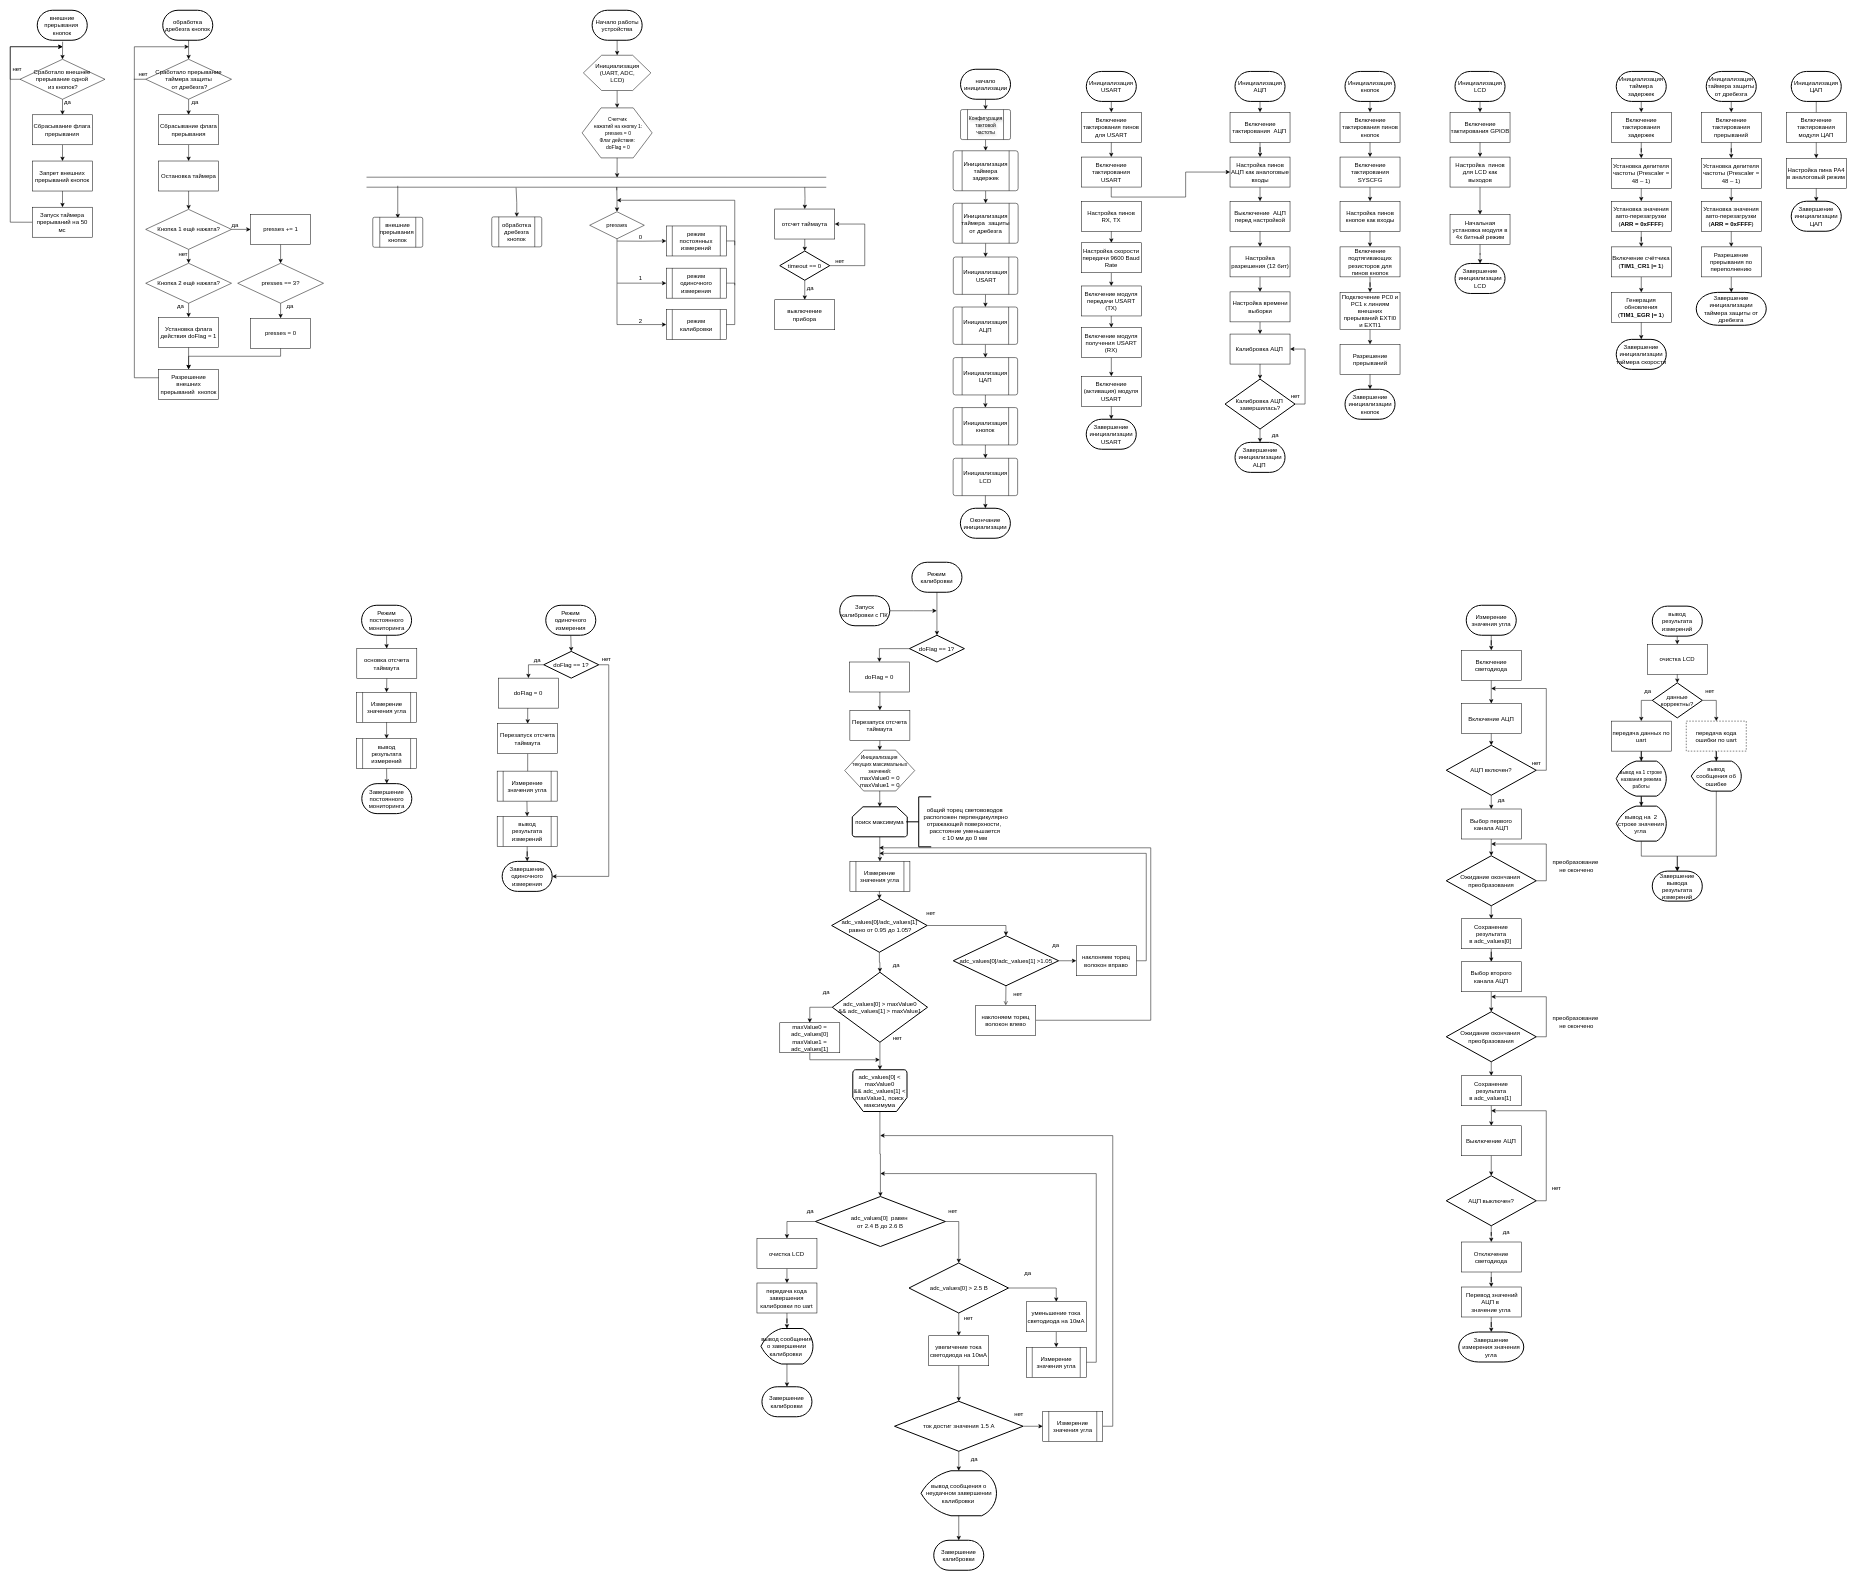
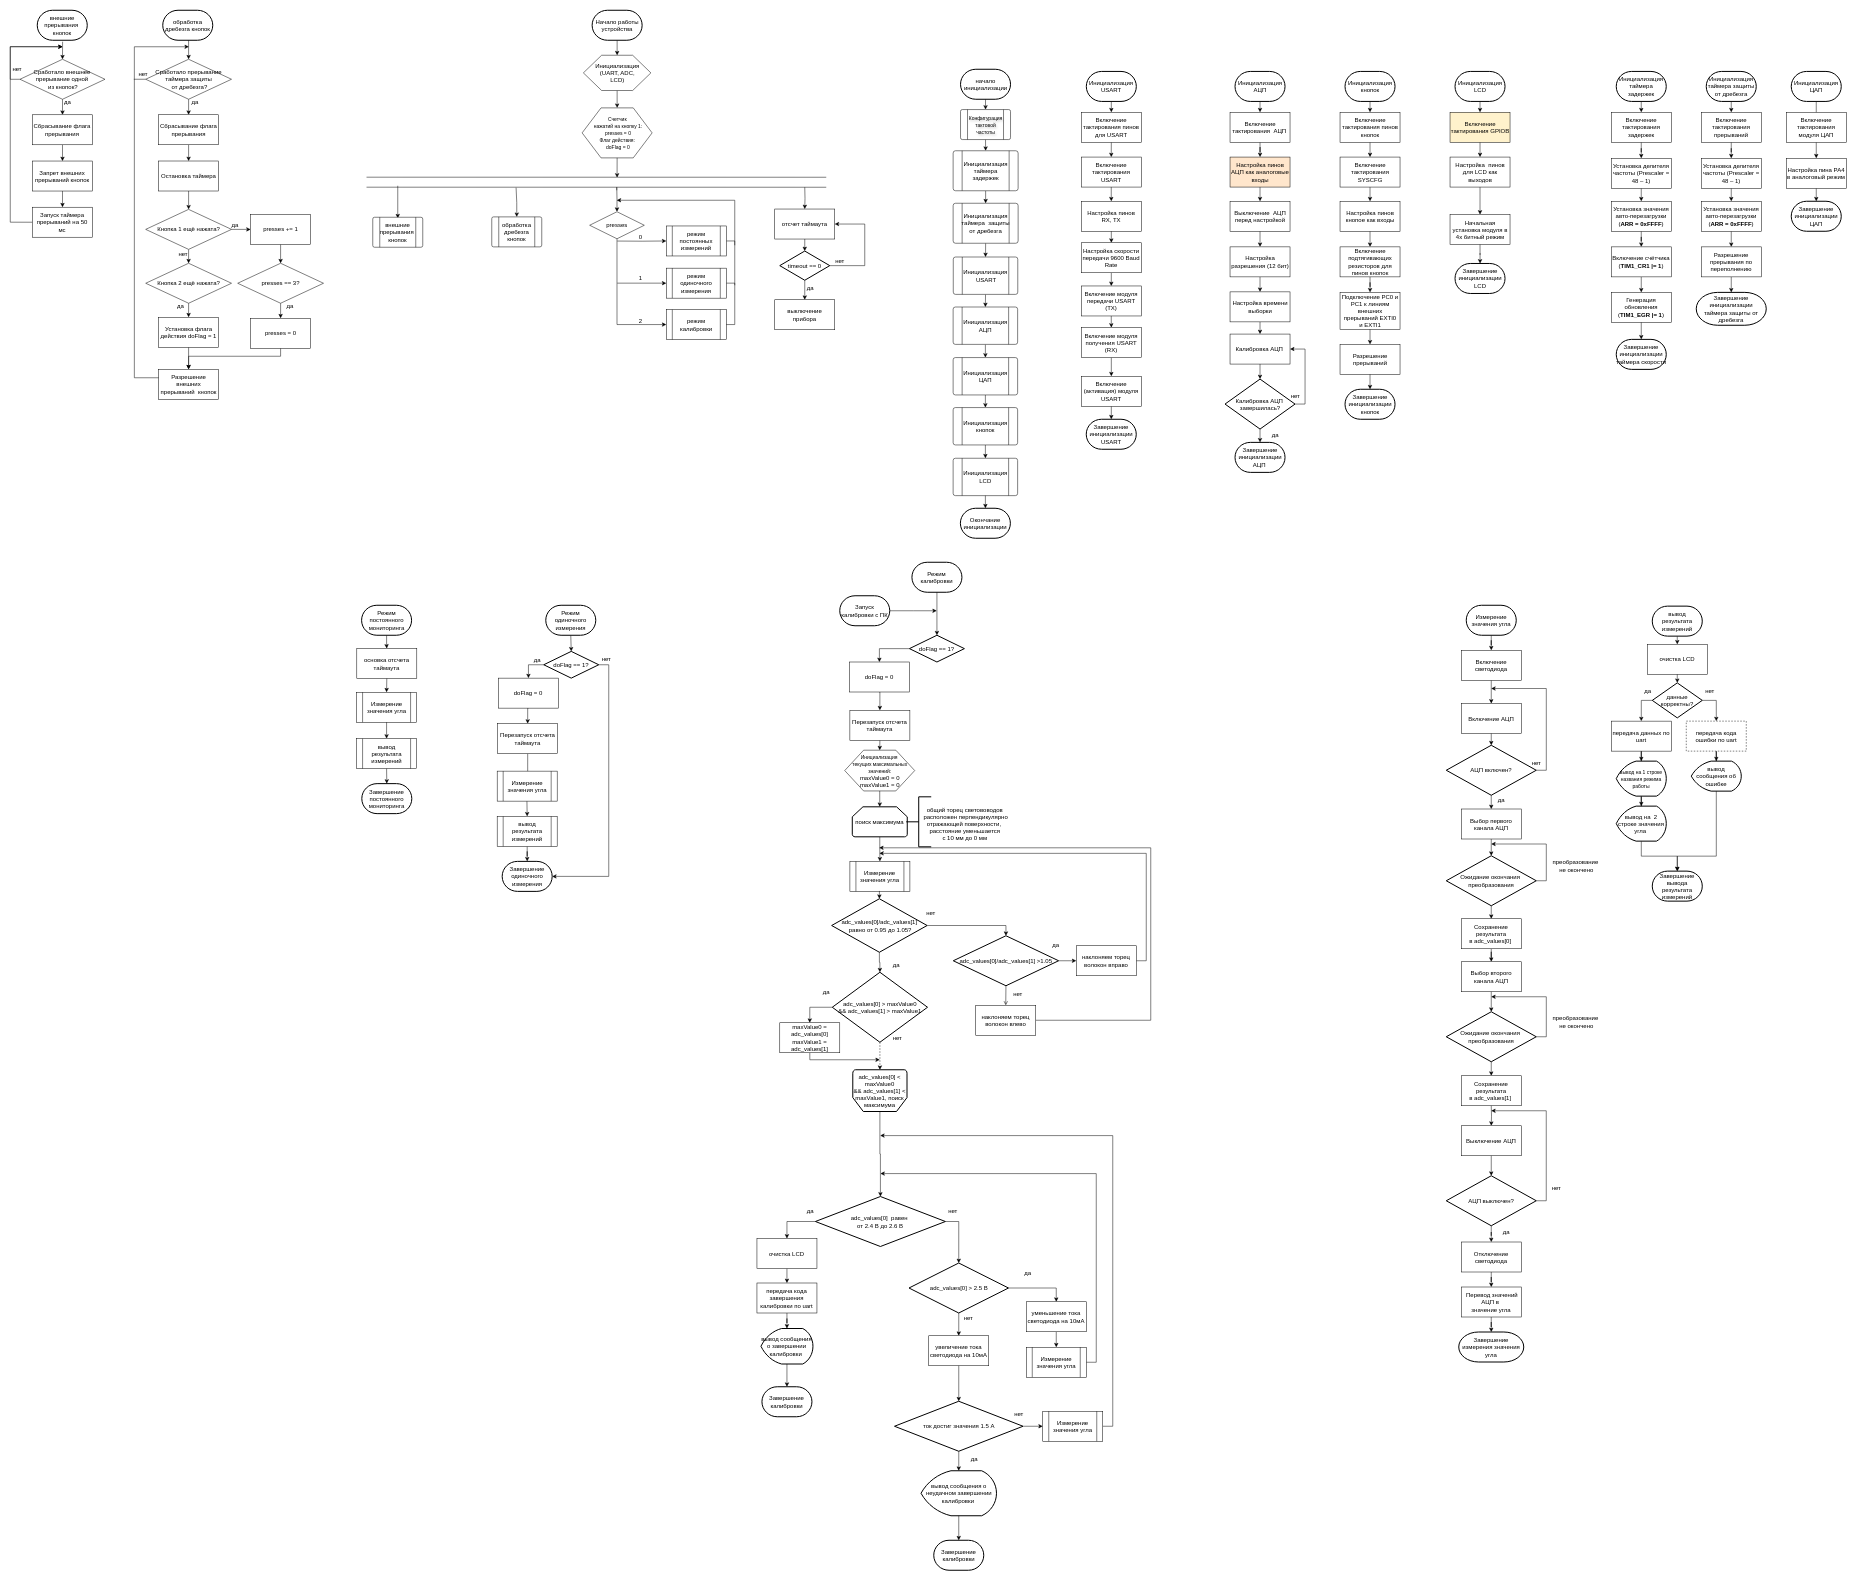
node "Включение тактирования GPIOB": fillcolor #ffffff -> #fff2cc
node "Настройка пинов АЦП как аналоговые входы": fillcolor #ffffff -> #ffe6cc
edge "Включение тактирования USART" -> "Настройка пинов АЦП как аналоговые входы": now "Включение тактирования USART" -> "Настройка пинов RX, TX"
edge "adc_values[0] > maxValue0 && adc_values[1] > maxValue1" -> "adc_values[0] < maxValue0 && adc_values[1] < maxValue1, поиск максимума": style solid -> dashed
